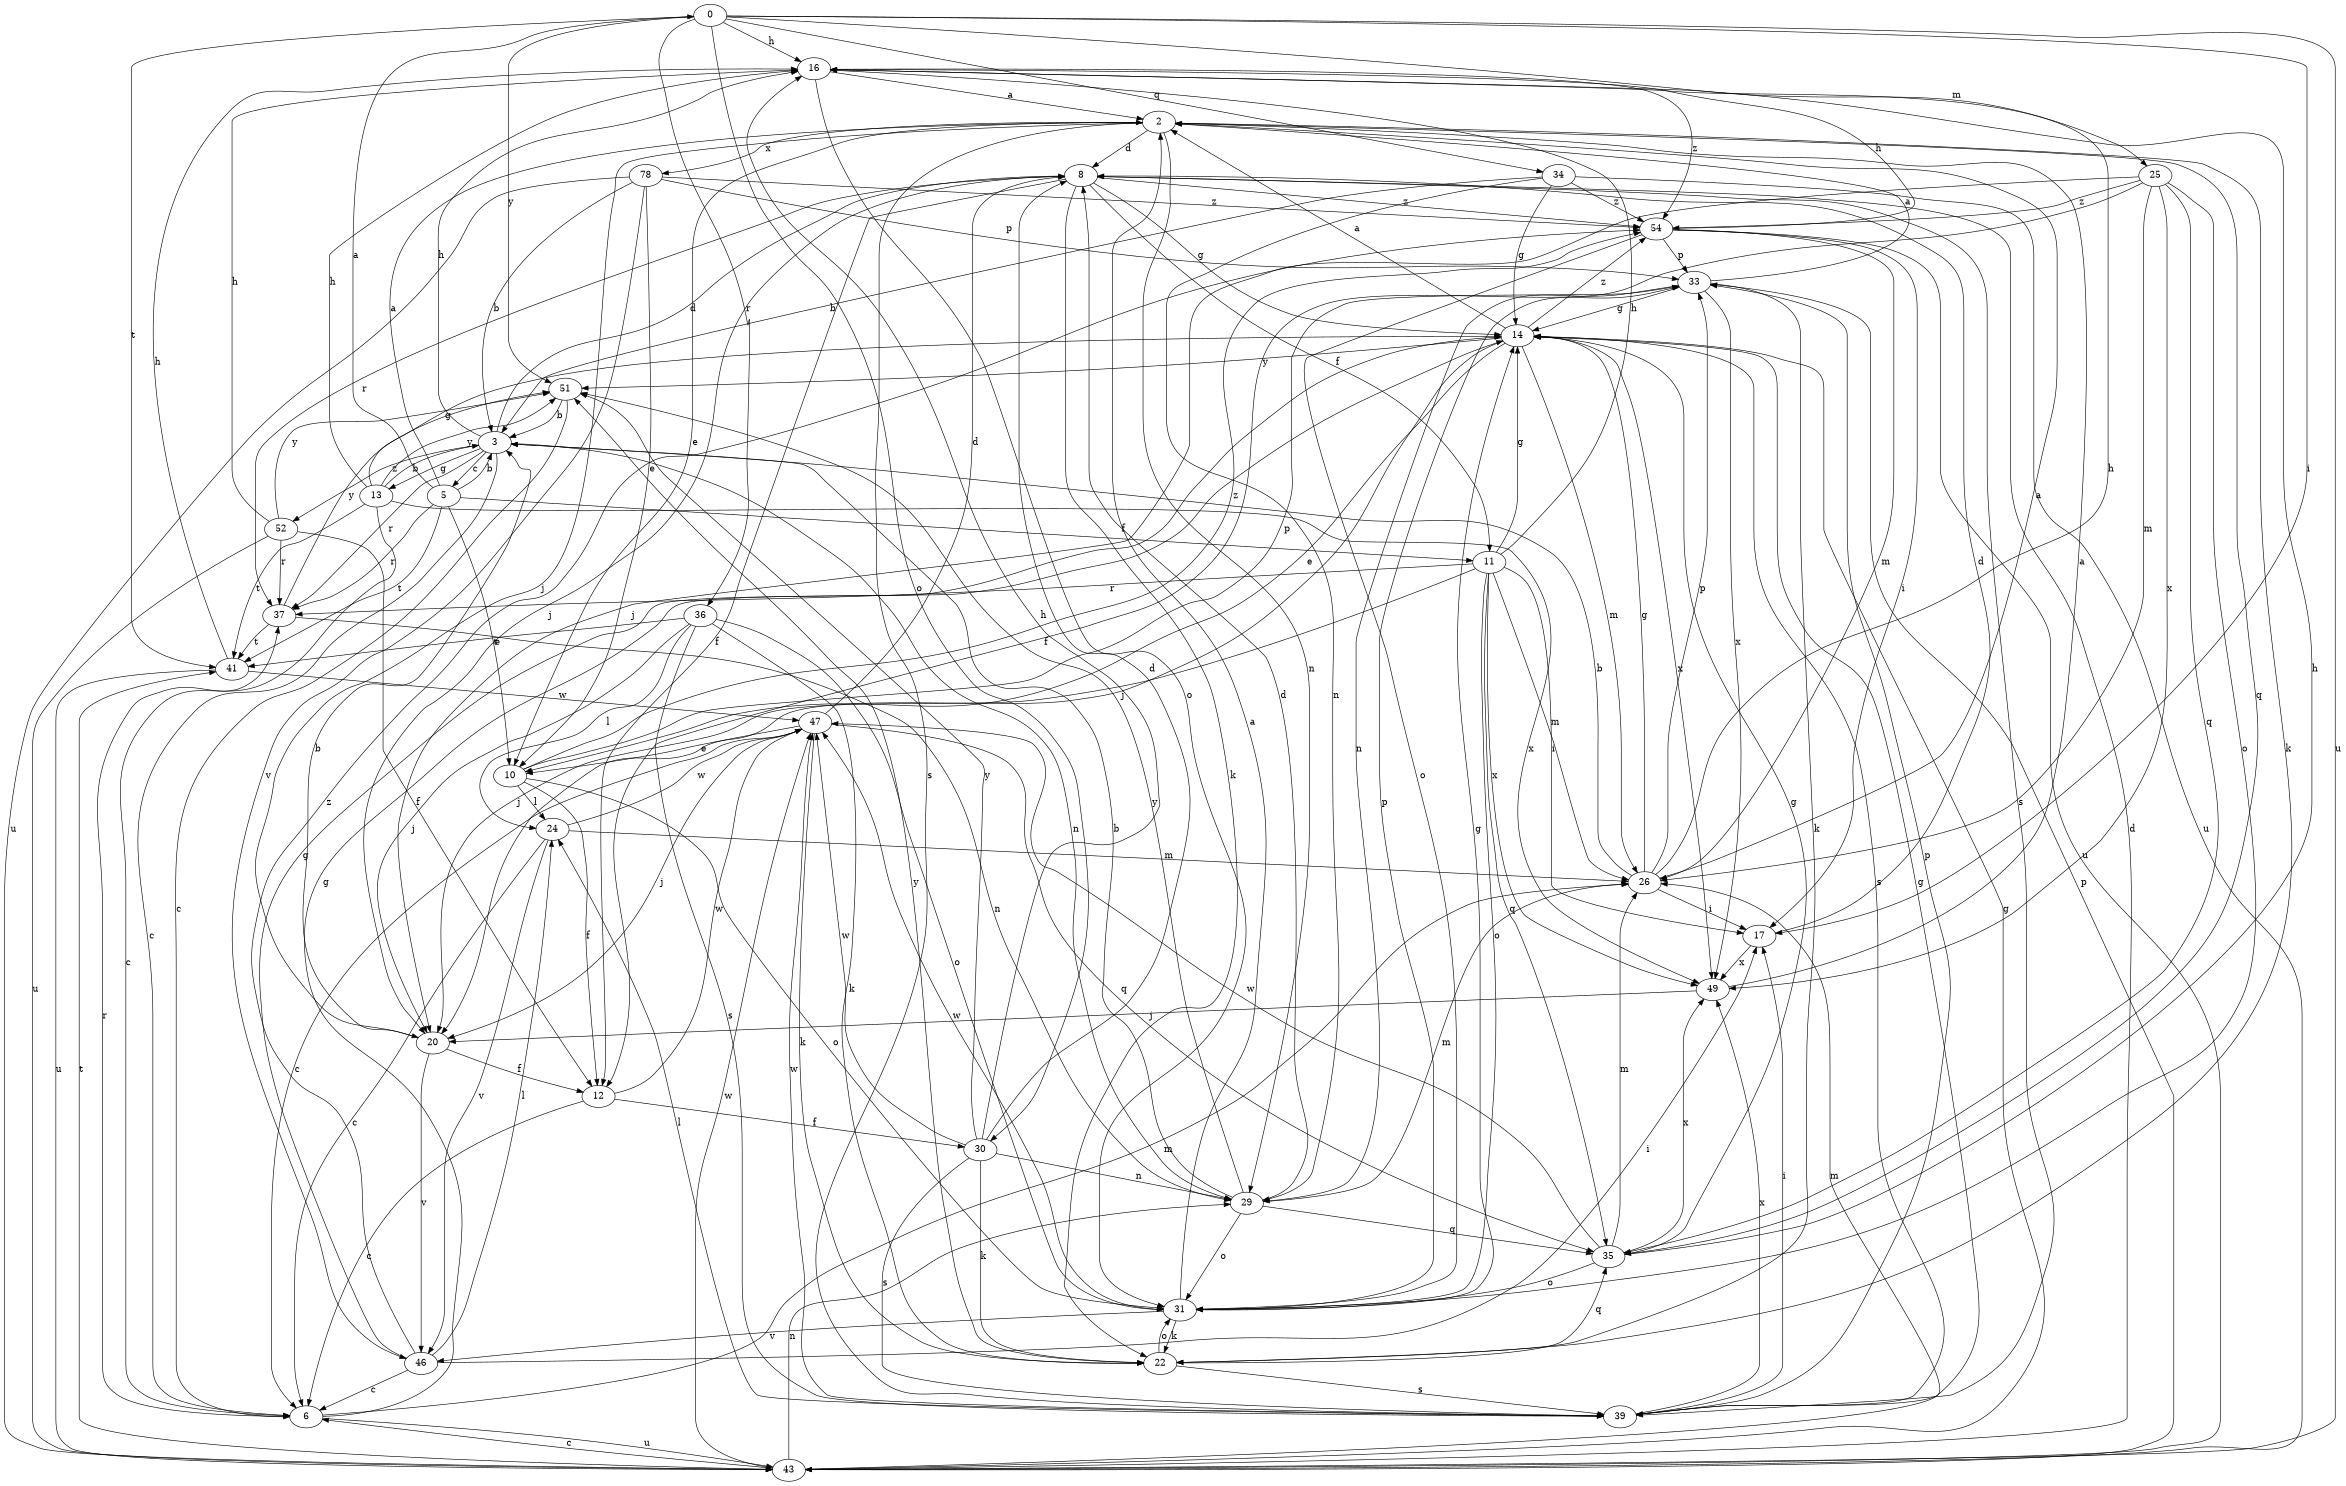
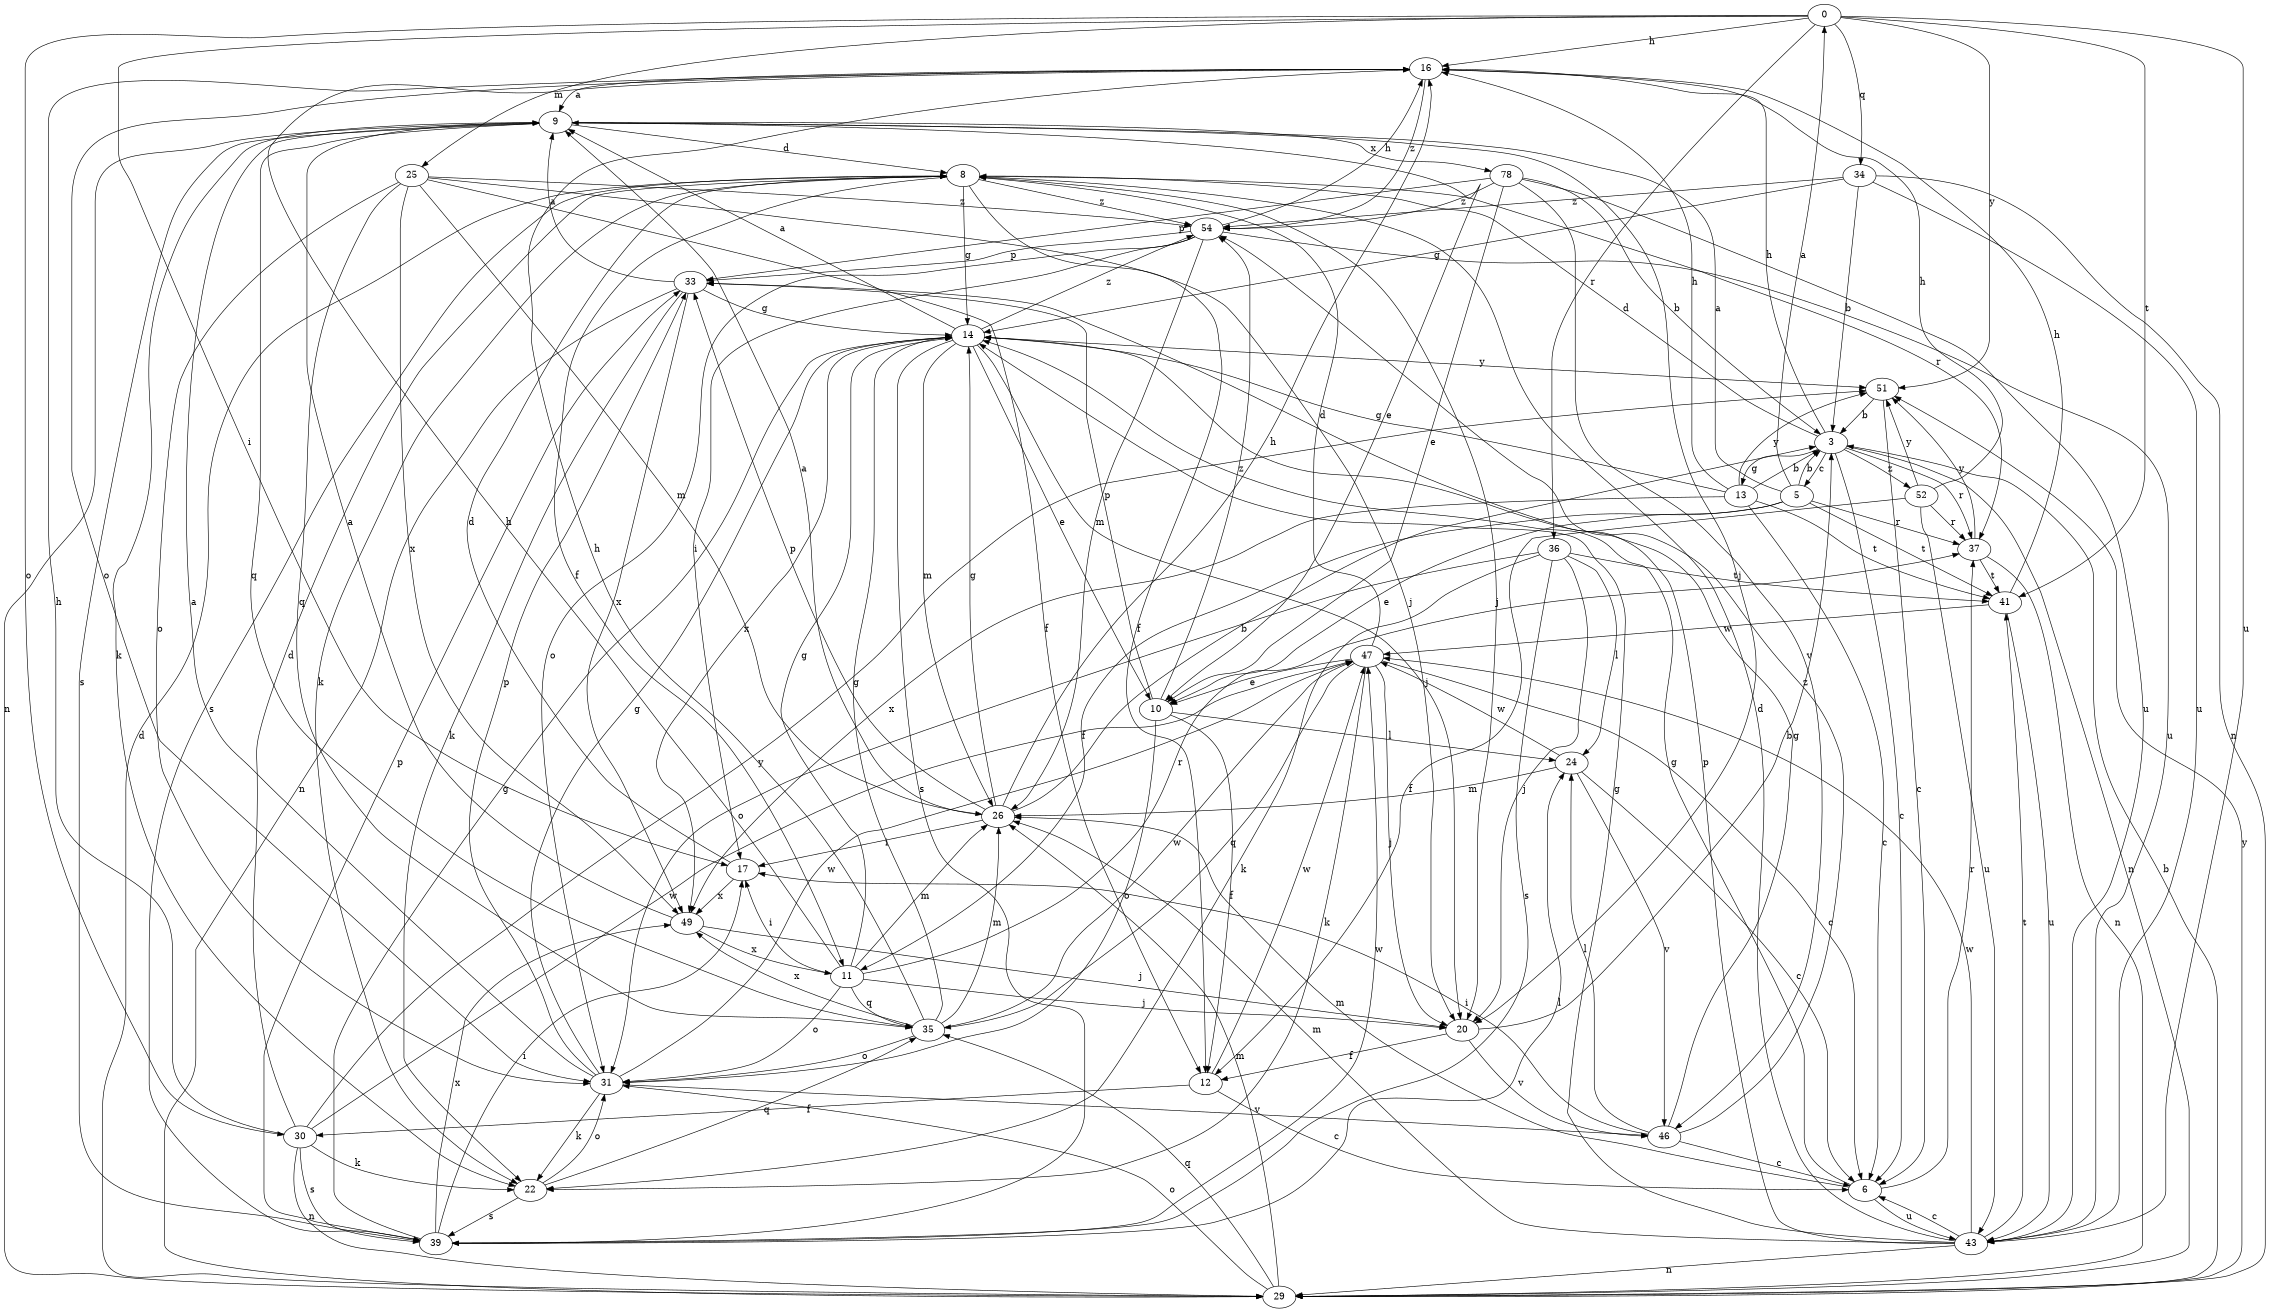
node "2": label "2" -> "9"
edge "11" -> "49": reversed
edge "22" -> "51": removed, label "y"
